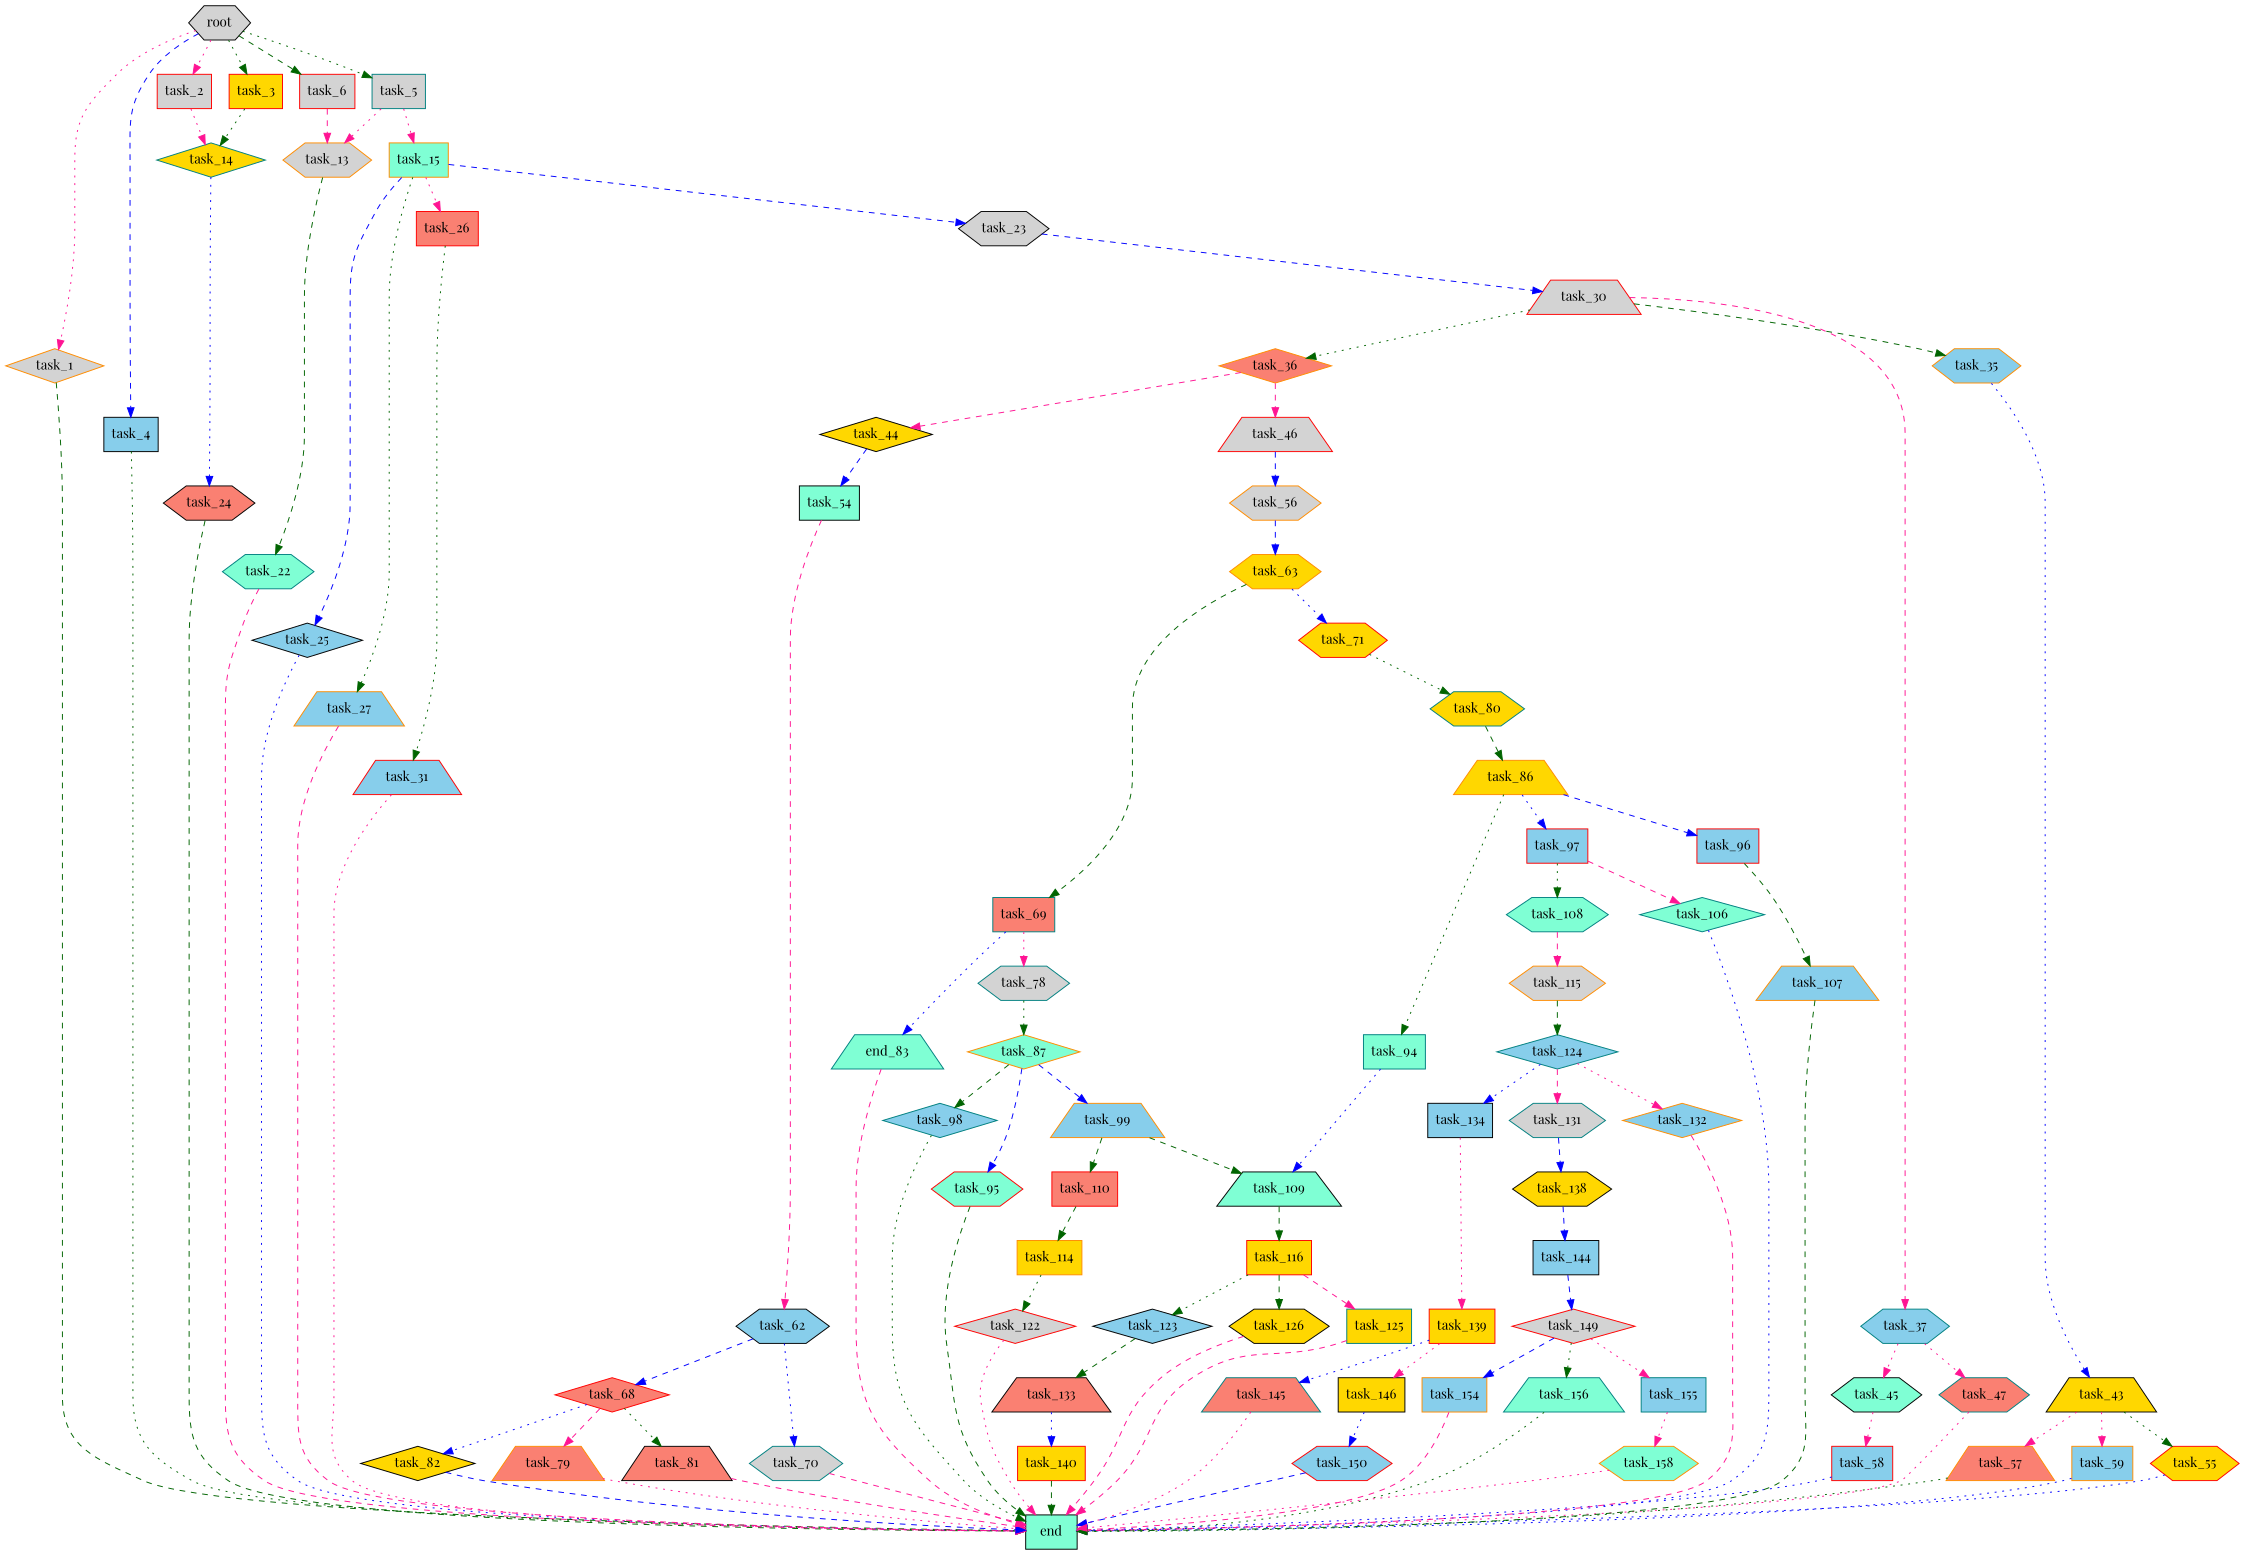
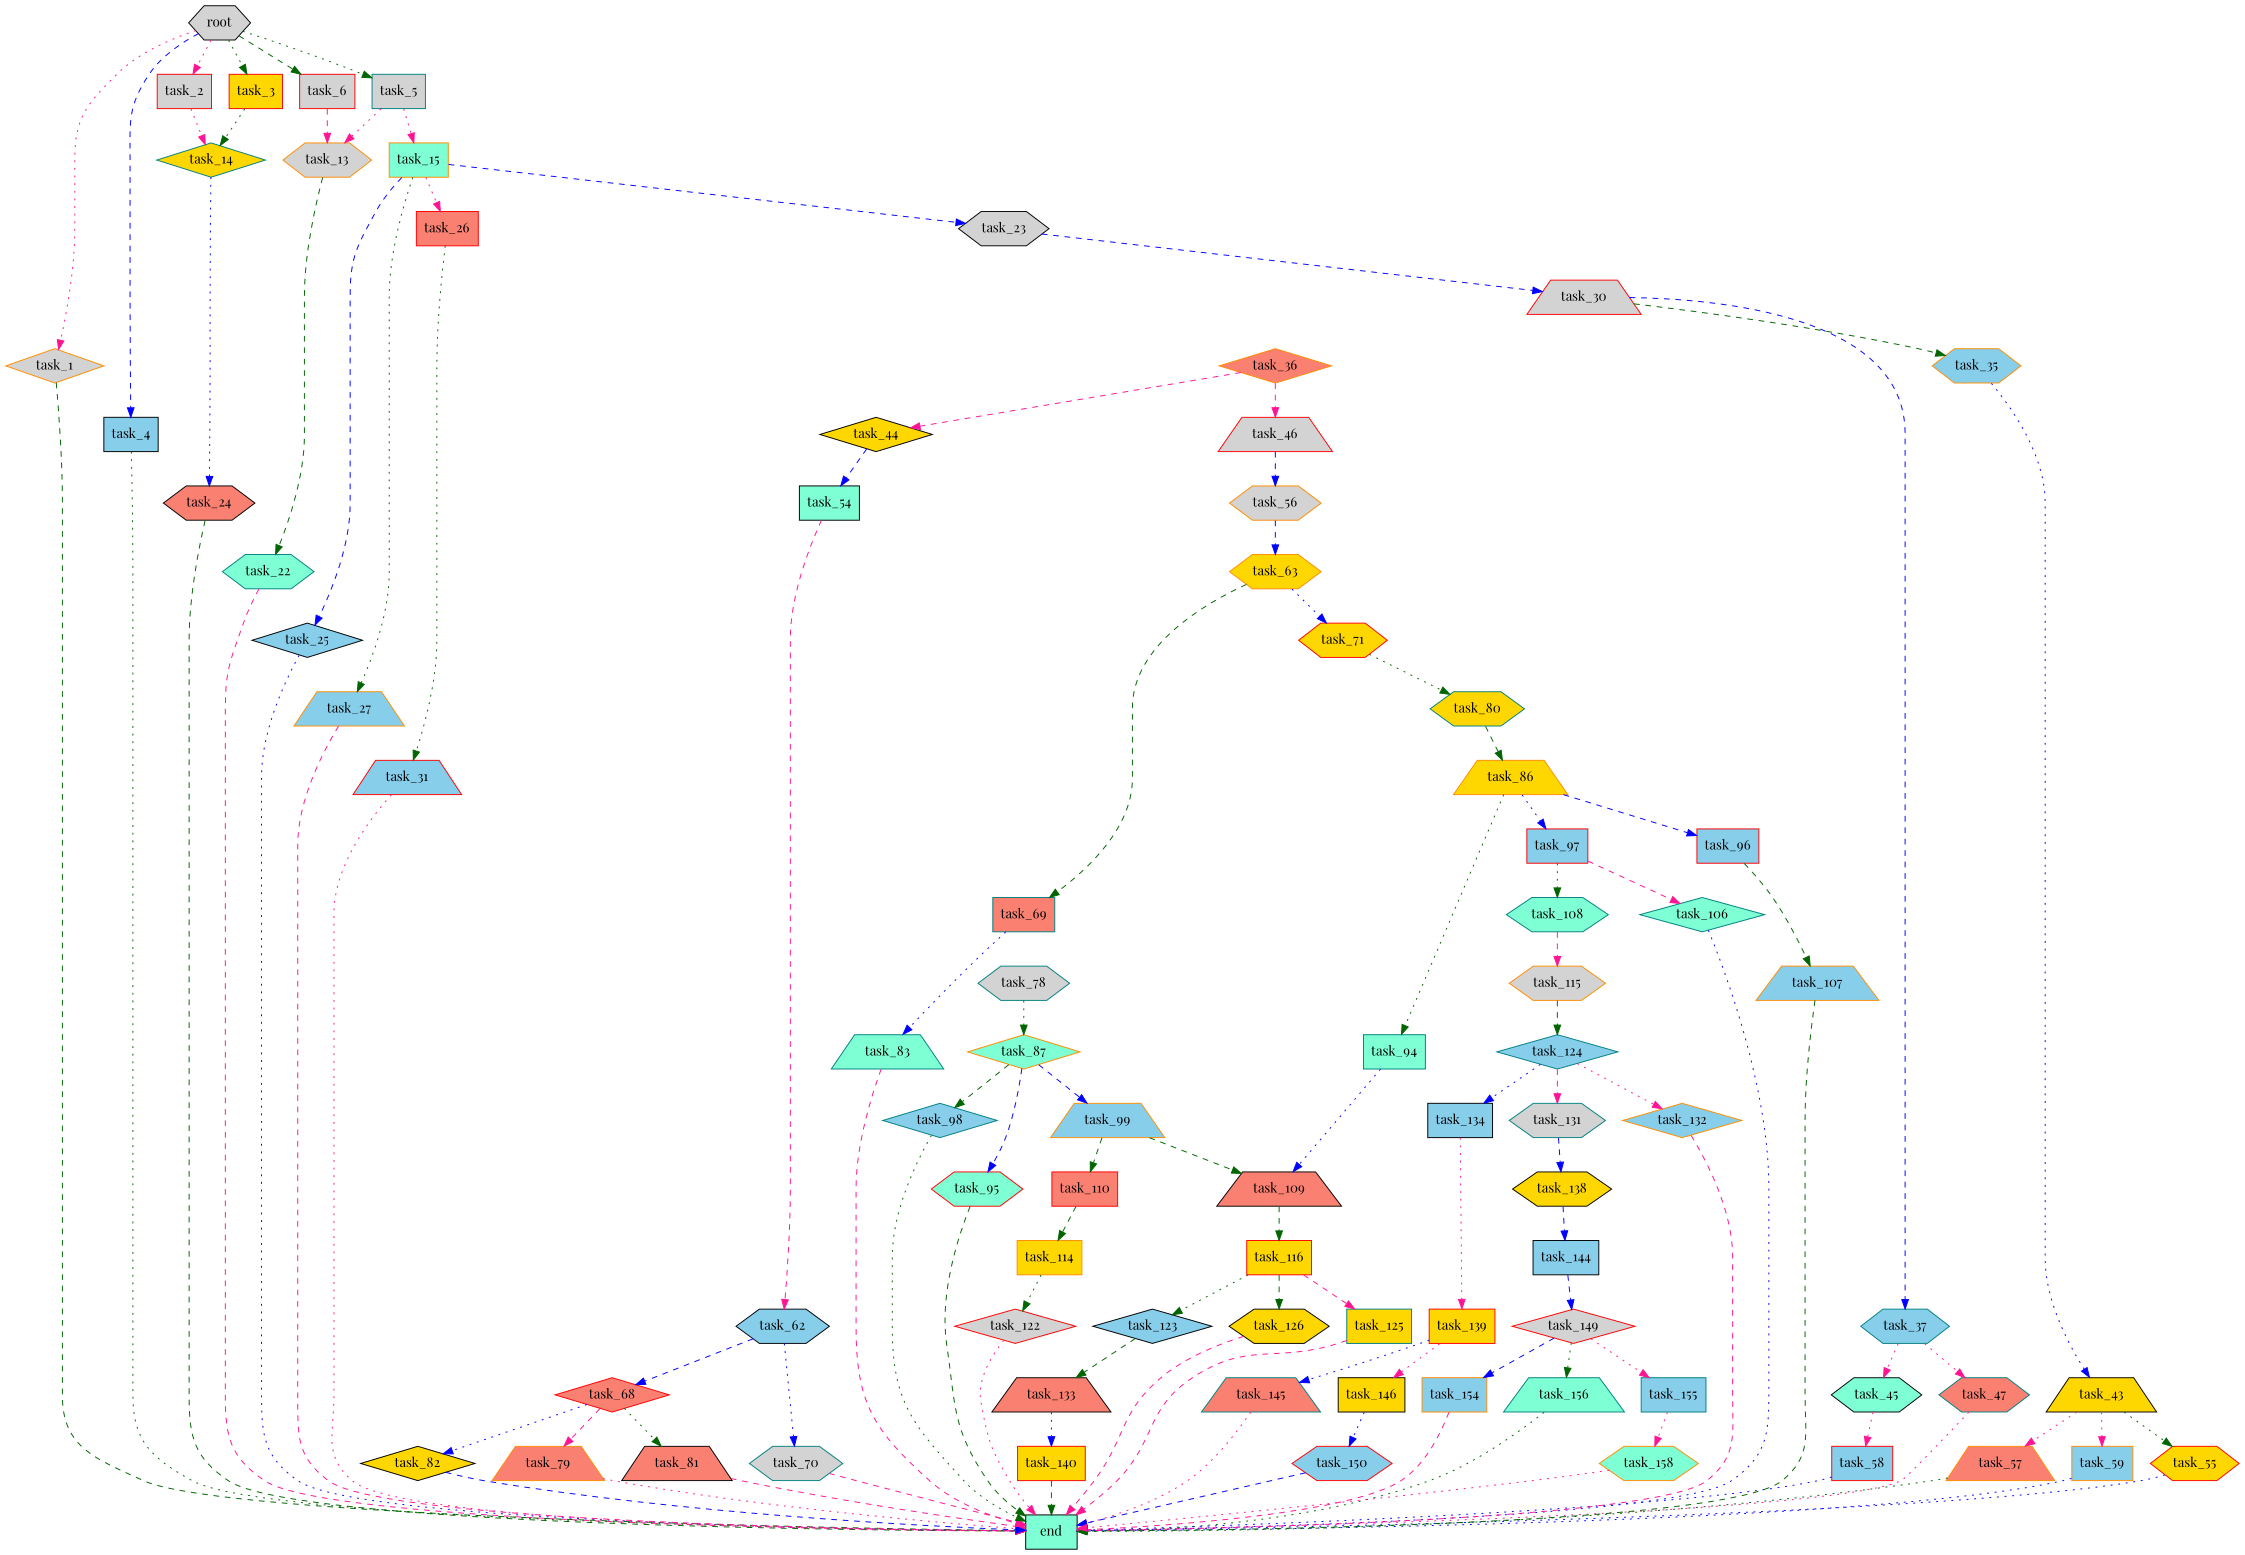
edge "task_30" -> "task_36": removed
edge "task_30" -> "task_37": color deeppink -> blue
edge "task_69" -> "task_78": removed
node "end_83": label "end_83" -> "task_83"
node "task_109": fillcolor aquamarine -> salmon
